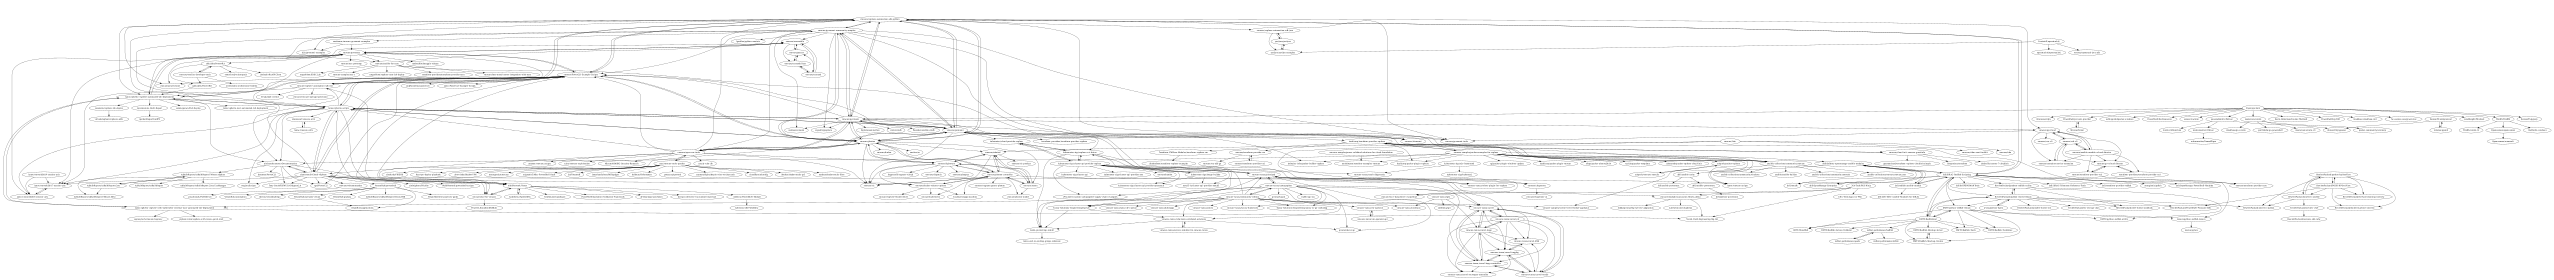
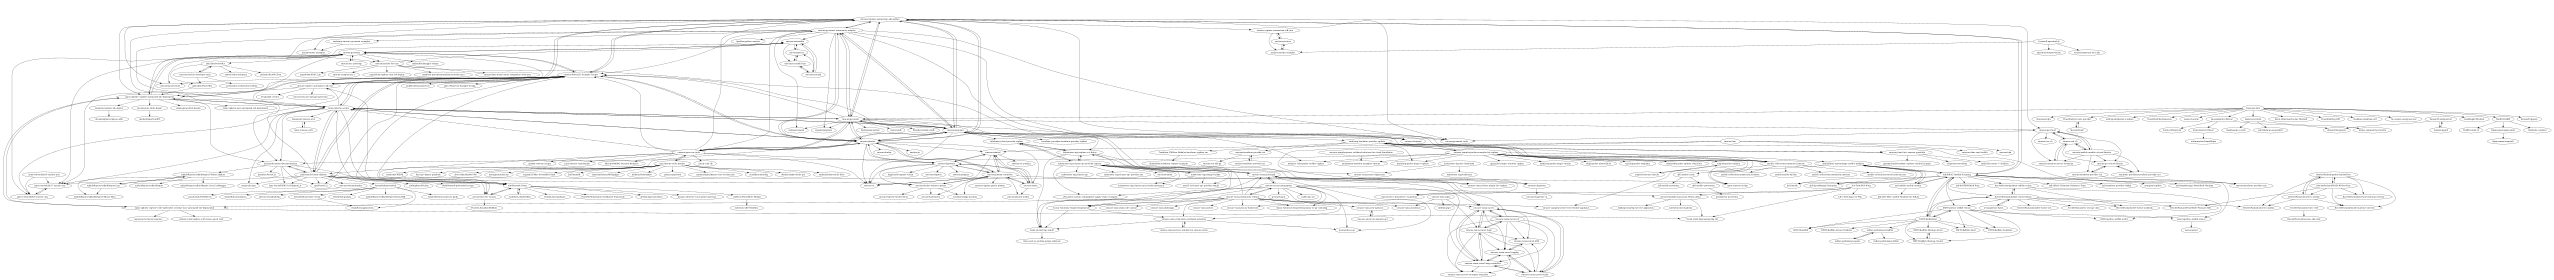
edge "rreubenur/vmware-pyvmomi-examples" -> "vmware/powernsx": now "vmware/nsx-powerops" -> "vmware/powernsx"
node "masterzen/winrm-cli": removed
edge "HewlettPackard/oneview-ansible" -> "HewlettPackard/oneview-chef": now "HewlettPackard/oneview-ansible" -> "HewlettPackard/docker-machine-oneview"
